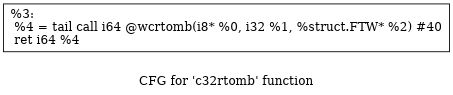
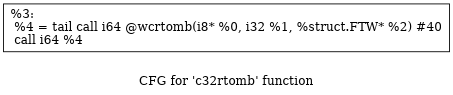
node "%3:": text "ret i64 %4" -> "call i64 %4"
